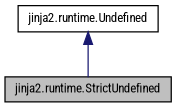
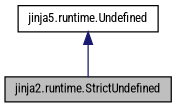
node "jinja2.runtime.Undefined": label "jinja2.runtime.Undefined" -> "jinja5.runtime.Undefined"
